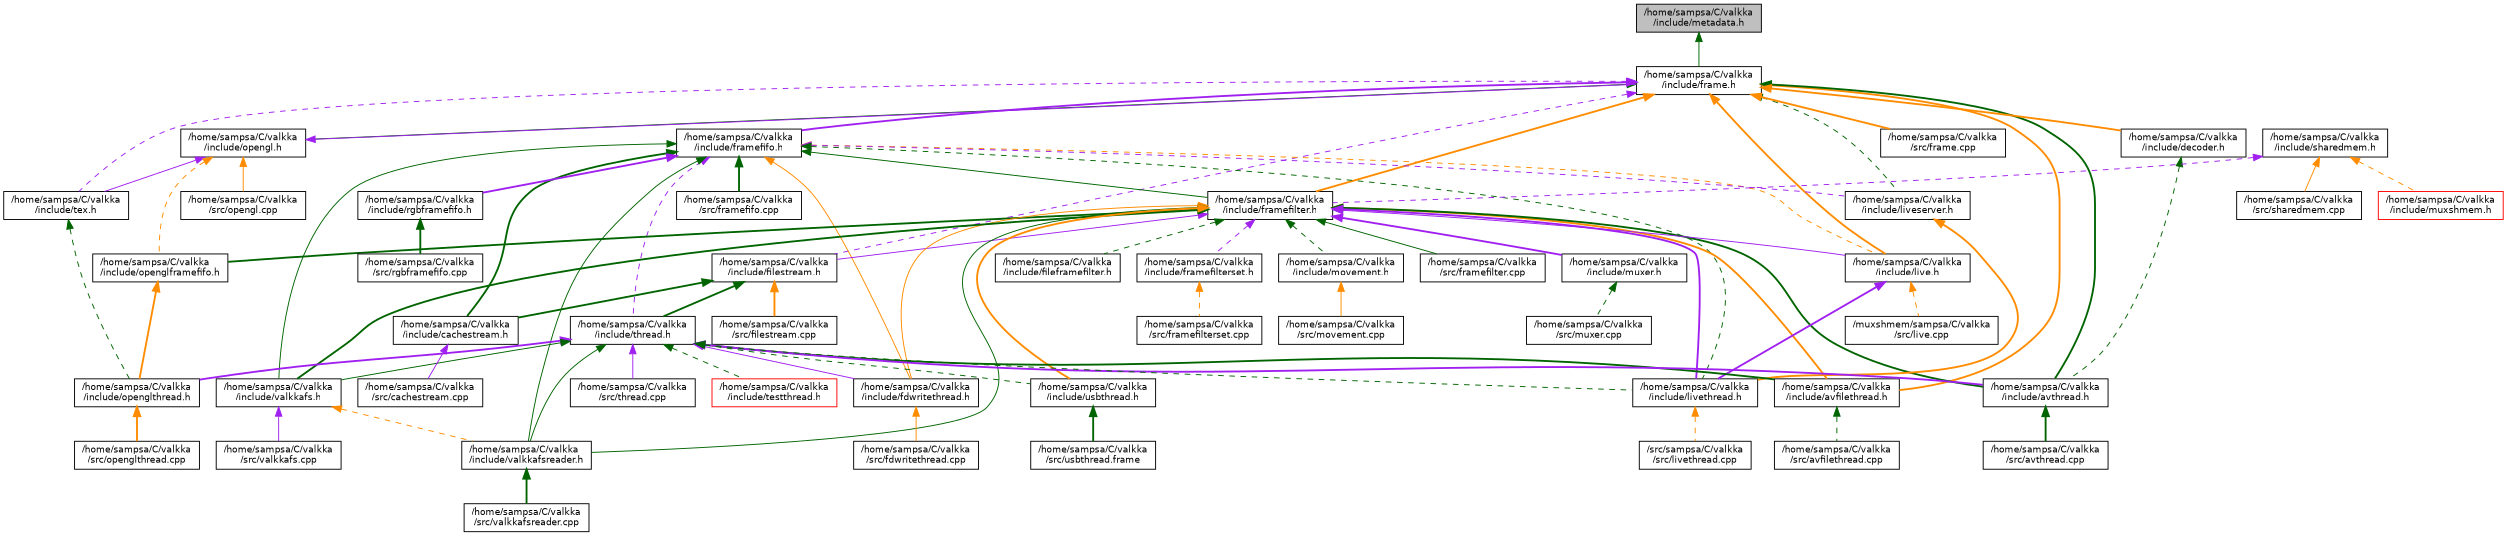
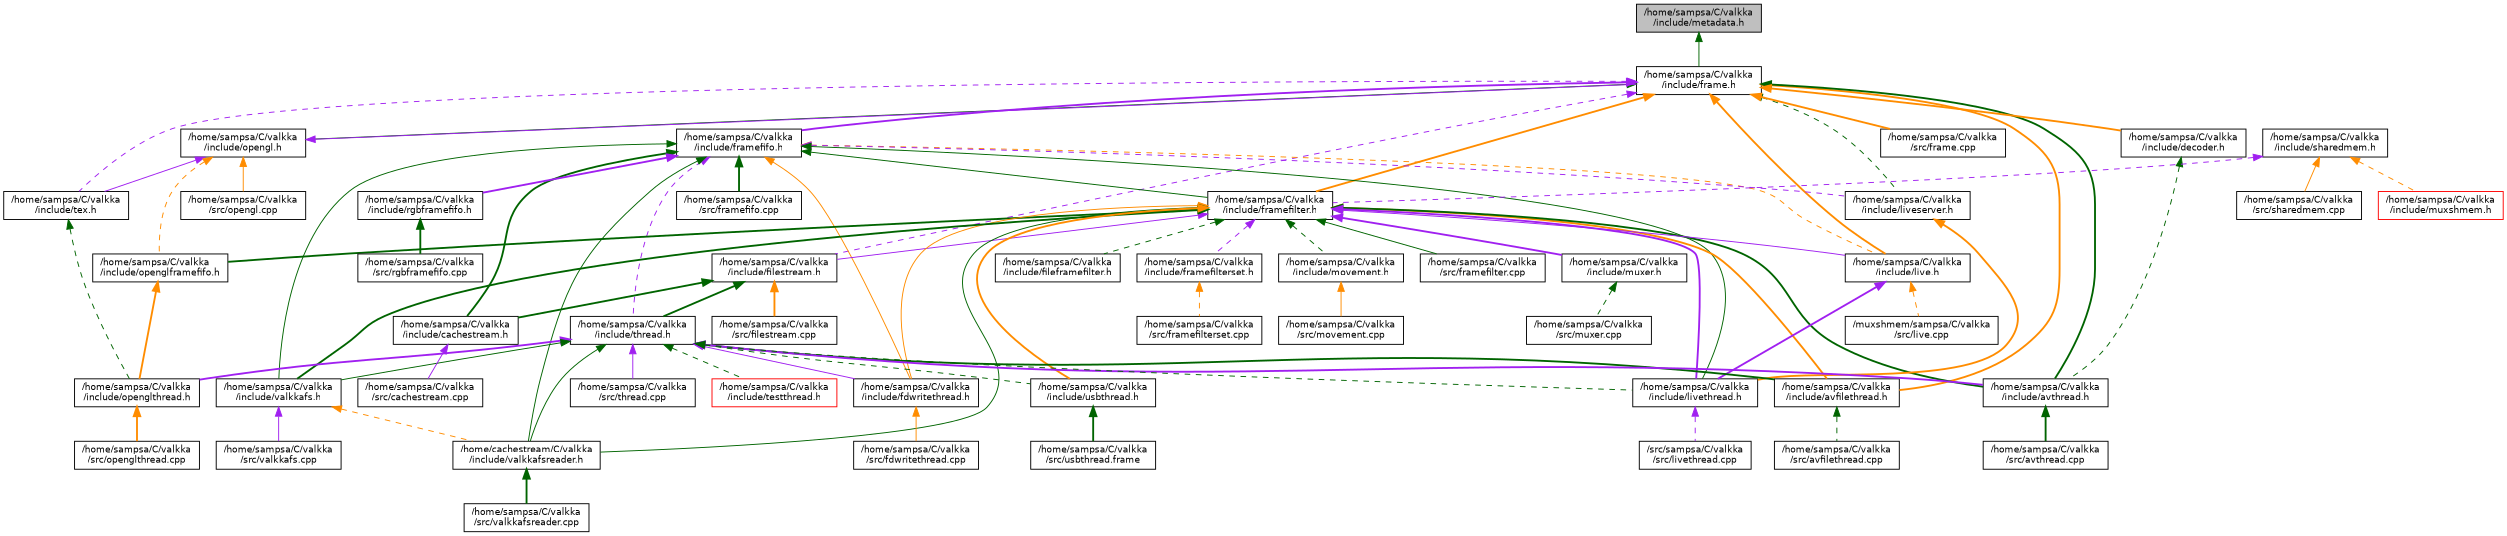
edge "/home/sampsa/C/valkka /include/livethread.h" -> "/home/sampsa/C/valkka /include/framefifo.h": style dashed -> solid
edge "/src/sampsa/C/valkka /src/livethread.cpp" -> "/home/sampsa/C/valkka /include/livethread.h": color darkorange -> purple
node "/home/sampsa/C/valkka /include/valkkafsreader.h": label "/home/sampsa/C/valkka /include/valkkafsreader.h" -> "/home/cachestream/C/valkka /include/valkkafsreader.h"
